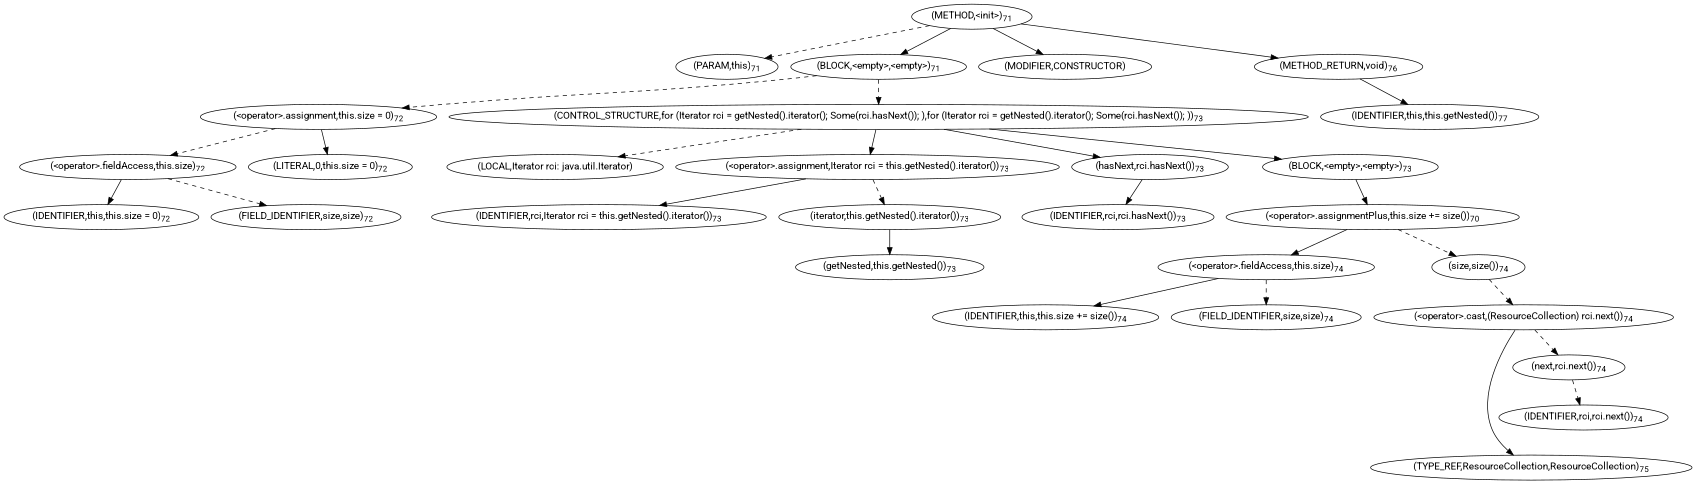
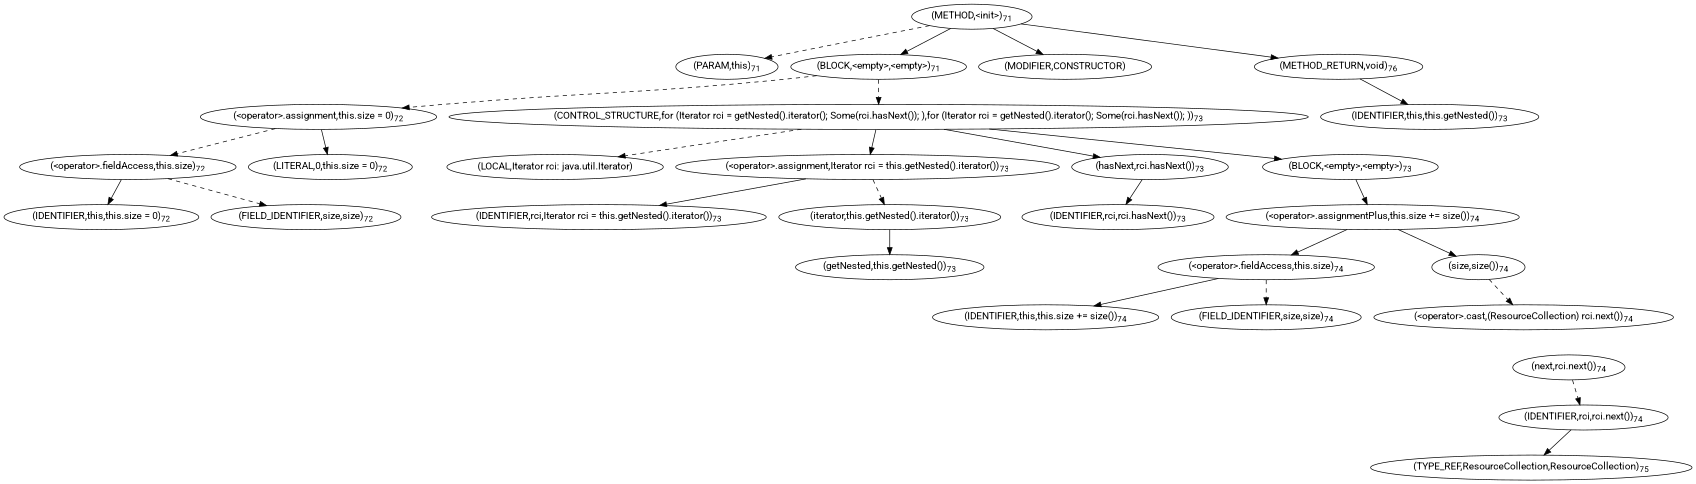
node "(IDENTIFIER,this,this.getNested())": text "77" -> "73"
node "(<operator>.assignmentPlus,this.size += size())": text "70" -> "74"
edge "(<operator>.assignmentPlus,this.size += size())" -> "(size,size())": style dashed -> solid
edge "(<operator>.cast,(ResourceCollection) rci.next())" -> "(next,rci.next())": removed
edge "(<operator>.cast,(ResourceCollection) rci.next())" -> "(TYPE_REF,ResourceCollection,ResourceCollection)": now "(IDENTIFIER,rci,rci.next())" -> "(TYPE_REF,ResourceCollection,ResourceCollection)"
